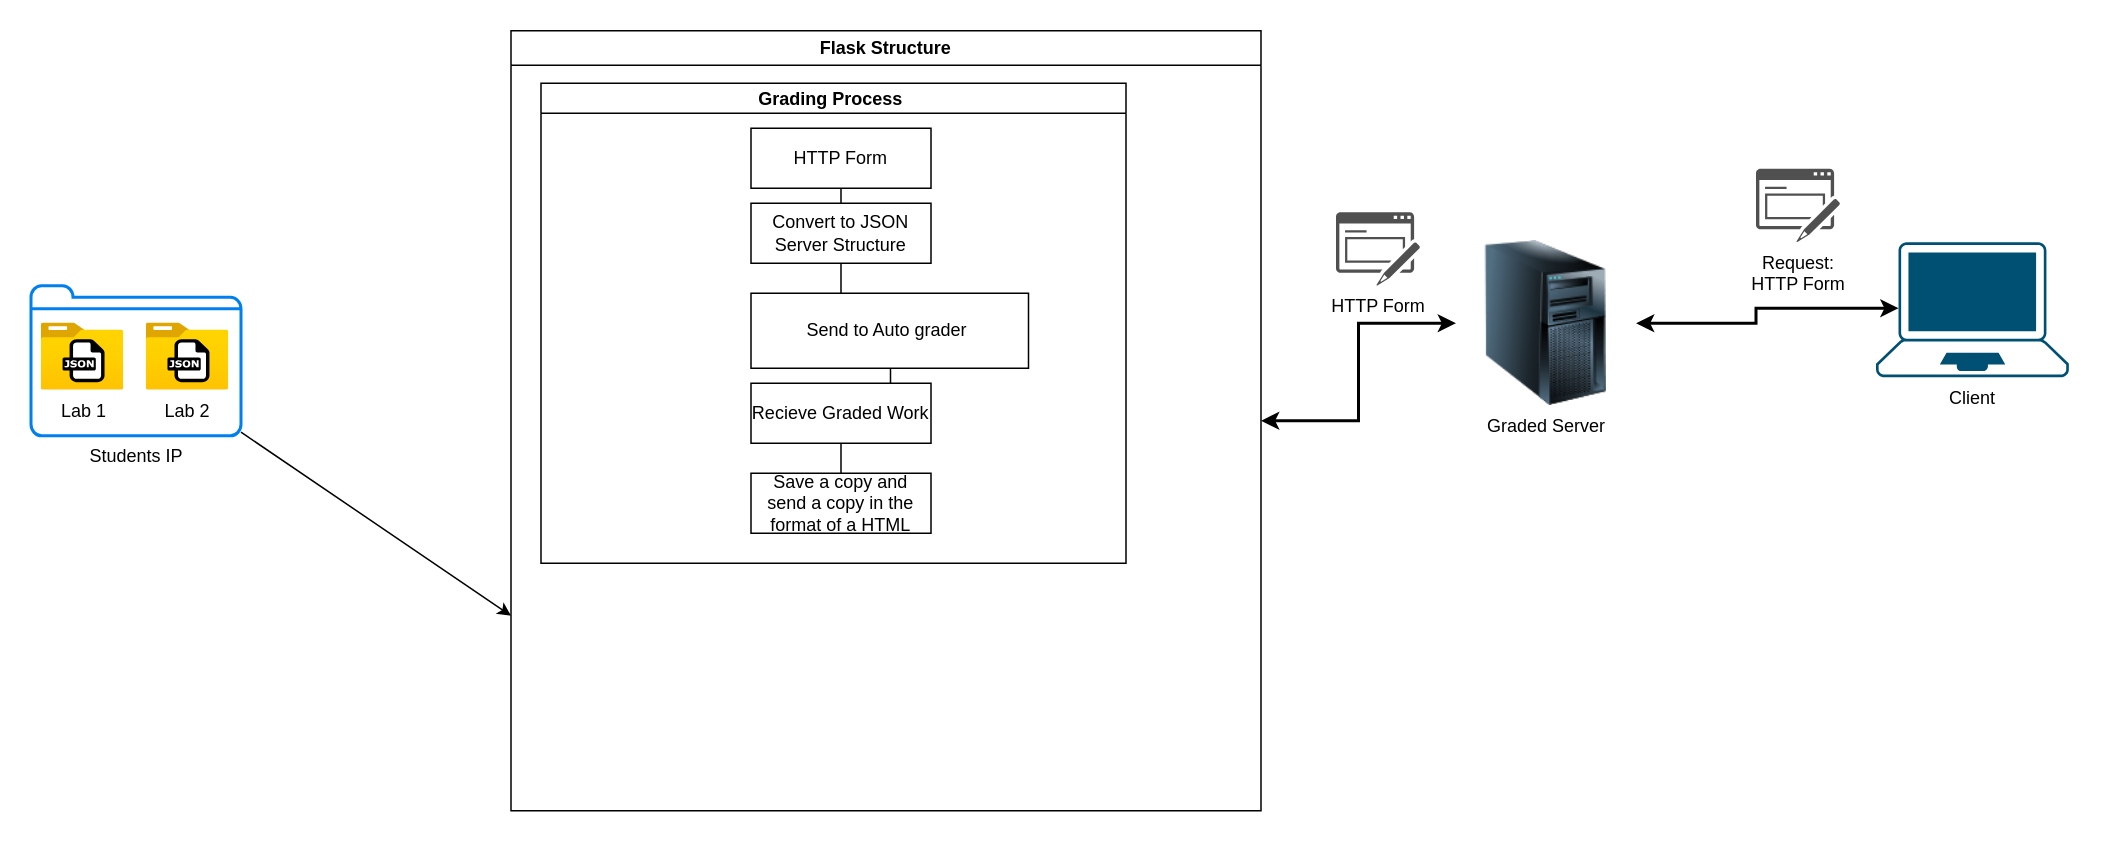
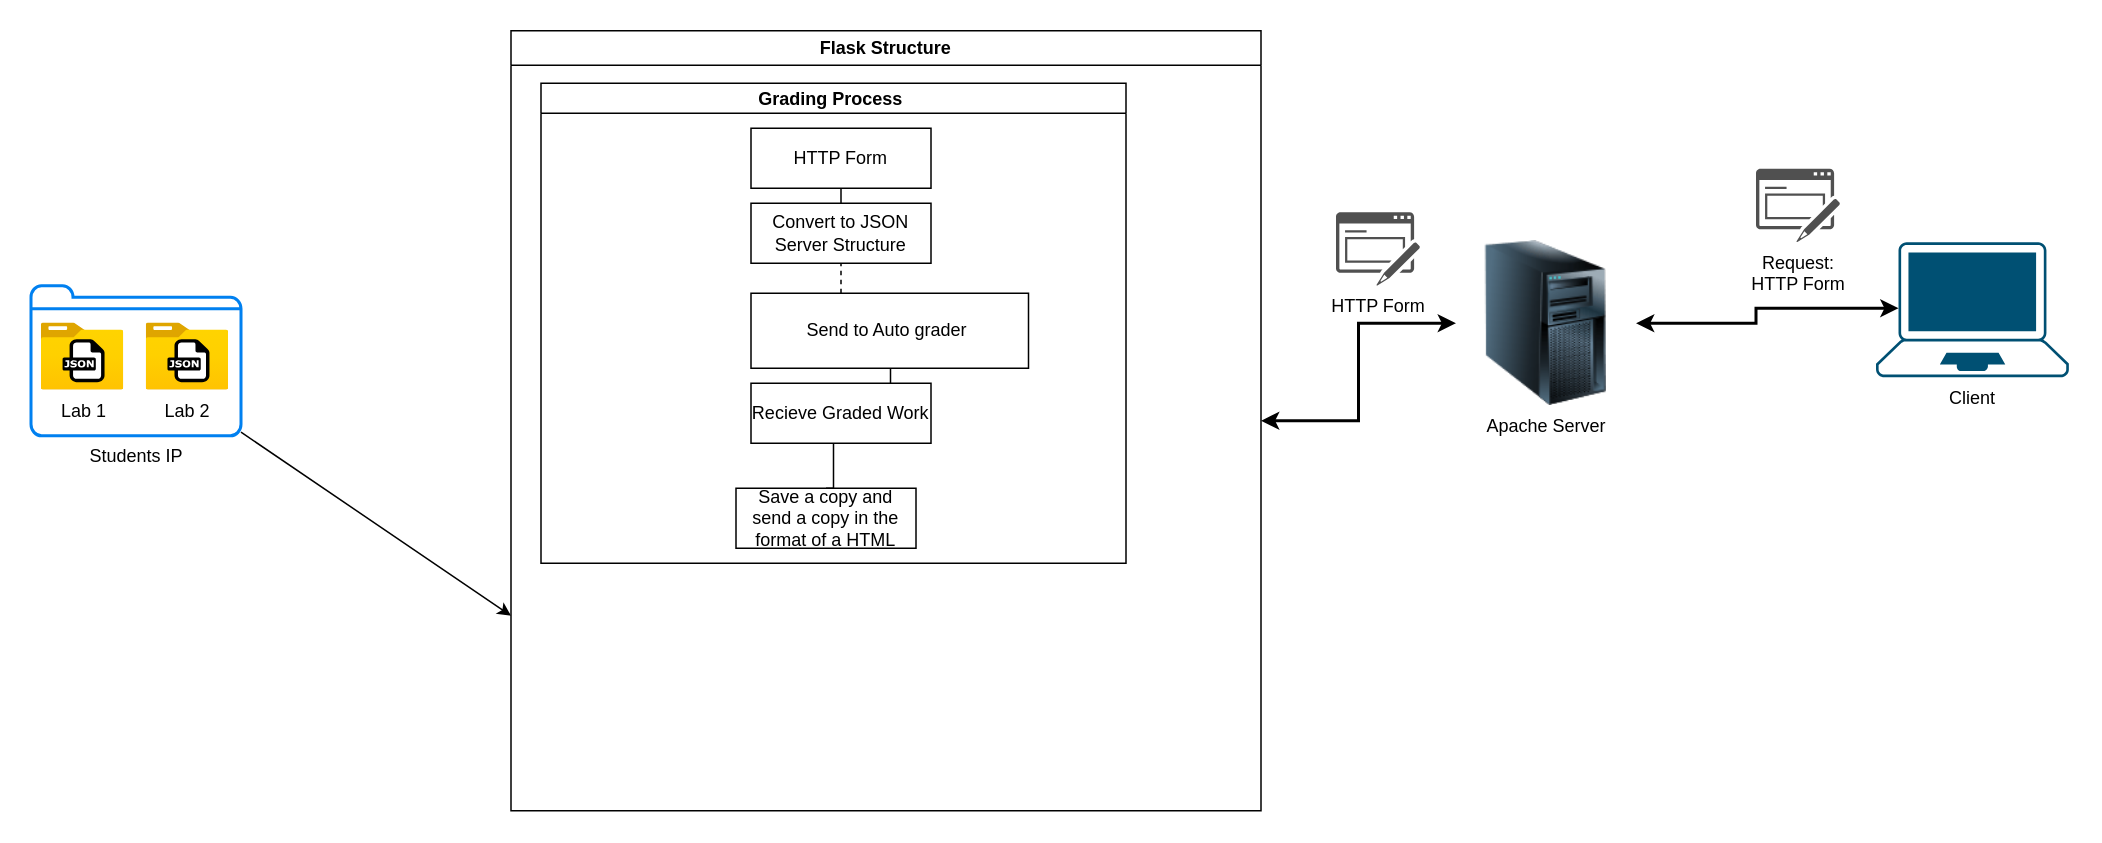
edge "Convert to JSON Server Structure" -- "Send to Auto grader": style solid -> dashed
node "Graded Server": label "Graded Server" -> "Apache Server"
node "Save a copy and send a copy in the format of a HTML": moved (841, 503) -> (826, 518)
